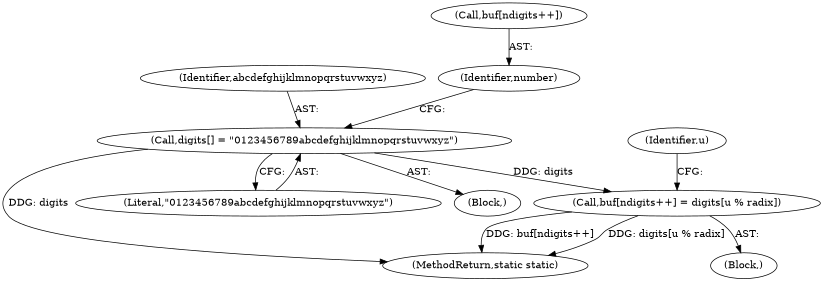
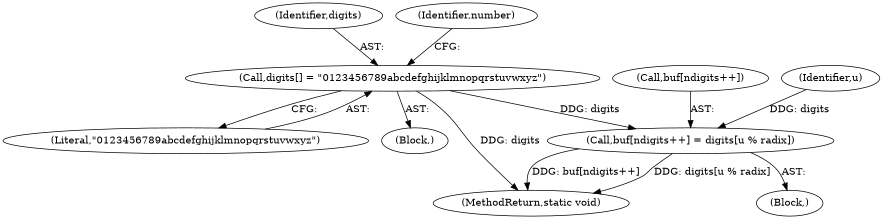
edge "(Call,buf[ndigits++])" -> "(Identifier,number)": now "(Call,buf[ndigits++])" -> "(Call,buf[ndigits++] = digits[u % radix])"
node "(Identifier,abcdefghijklmnopqrstuvwxyz)": label "(Identifier,abcdefghijklmnopqrstuvwxyz)" -> "(Identifier,digits)"
edge "(Identifier,u)" -> "(Call,buf[ndigits++] = digits[u % radix])": label "CFG: " -> "DDG: digits"
node "(MethodReturn,static static)": label "(MethodReturn,static static)" -> "(MethodReturn,static void)"
